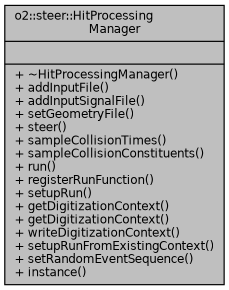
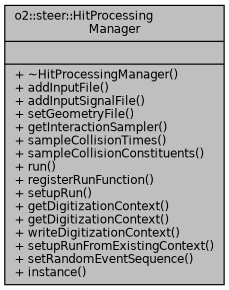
node "o2::steer::HitProcessing": text "+ steer()" -> "+ getInteractionSampler()"
